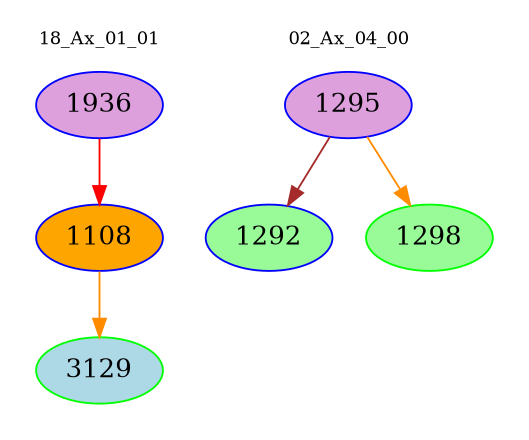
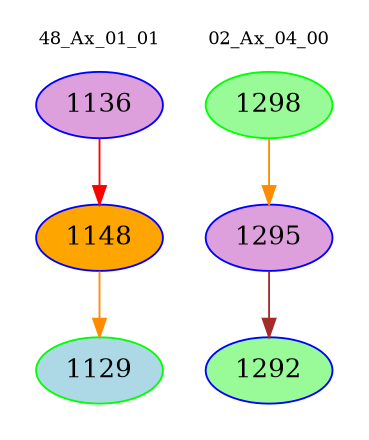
cluster "18_Ax_01_01": label "18_Ax_01_01" -> "48_Ax_01_01"
node "1936": label "1936" -> "1136"
edge "1295" -> "1298": reversed
node "1108": label "1108" -> "1148"
node "3129": label "3129" -> "1129"
